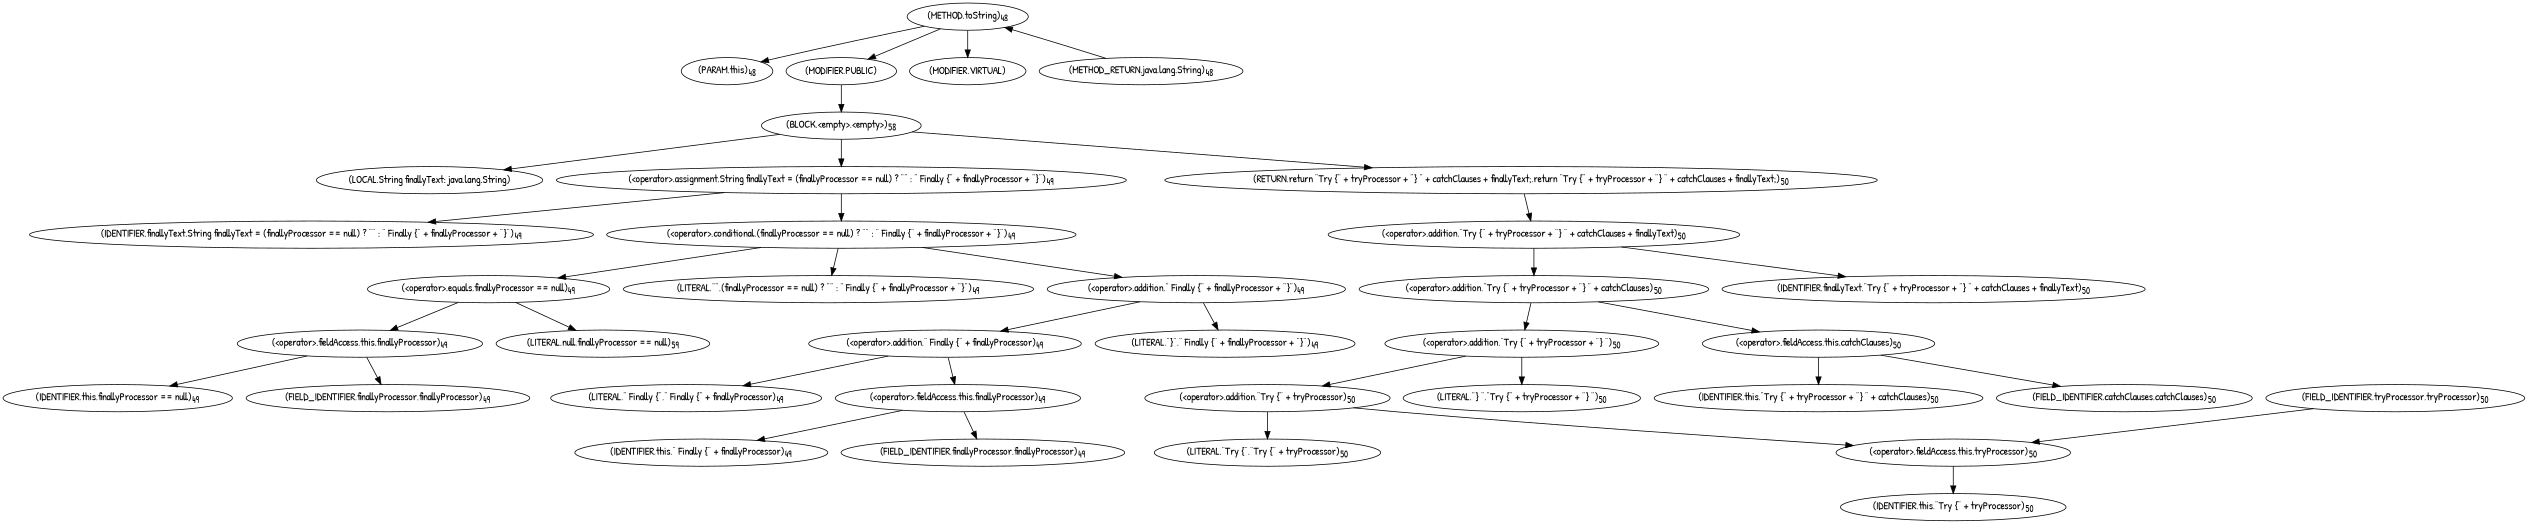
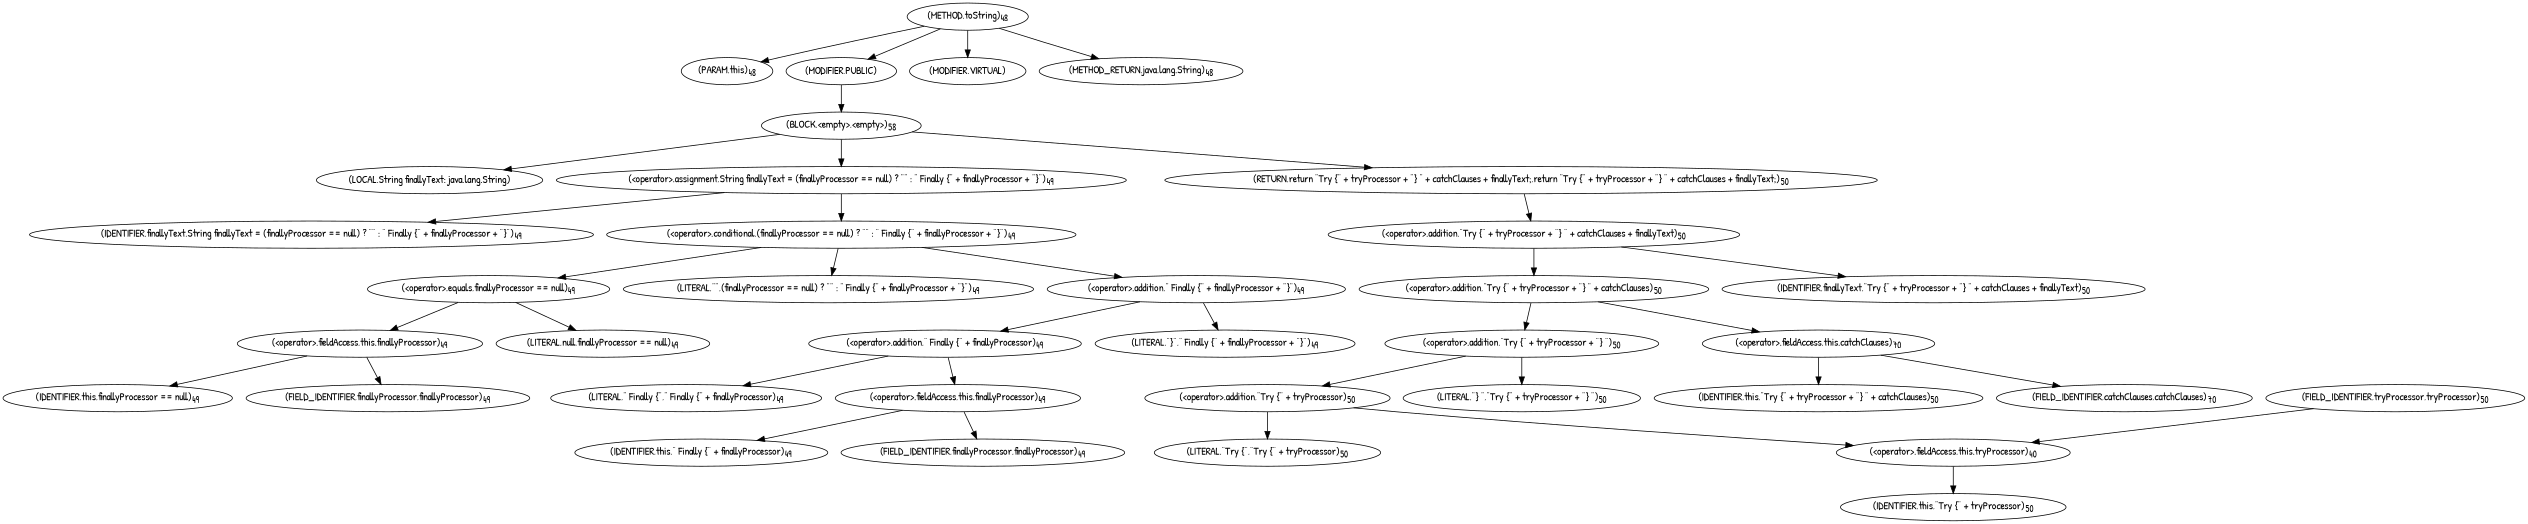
edge "(METHOD_RETURN,java.lang.String)" -> "(METHOD,toString)": reversed
node "(LITERAL,null,finallyProcessor == null)": text "59" -> "49"
node "(<operator>.fieldAccess,this.catchClauses)": text "50" -> "70"
node "(FIELD_IDENTIFIER,catchClauses,catchClauses)": text "50" -> "70"
node "(<operator>.fieldAccess,this.tryProcessor)": text "50" -> "40"
